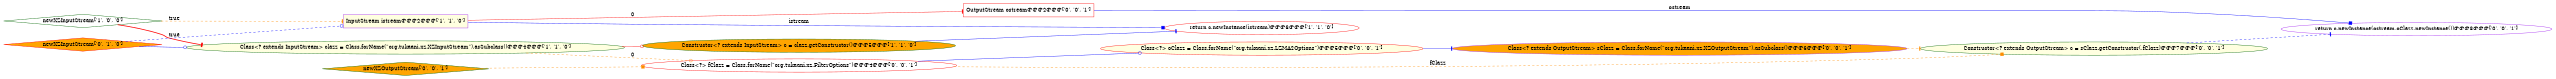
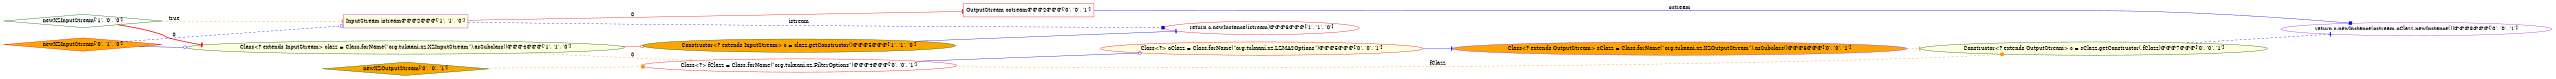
edge "InputStream istream@@@2@@@['1', '1', '0']" -> "return c.newInstance(istream)@@@6@@@['1', '1', '0']": style solid -> dashed
edge "newXZInputStream['0', '1', '0']" -> "InputStream istream@@@2@@@['1', '1', '0']": label "true" -> "0"
